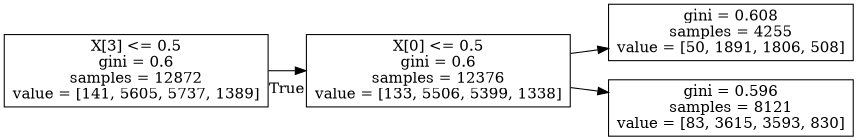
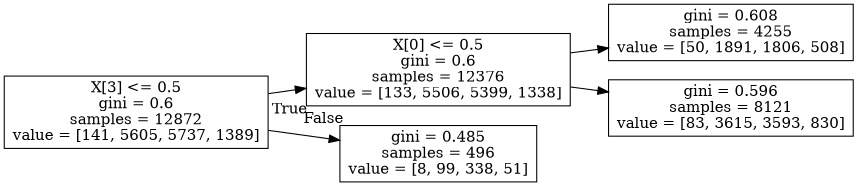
node "gini = 0.485 samples = 496 value = [8, 99, 338, 51]": added
